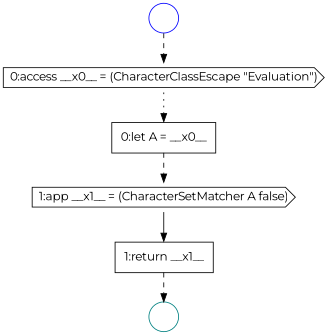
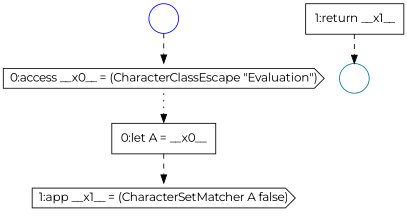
edge "1:app __x1__ = (CharacterSetMatcher A false)" -> "1:return __x1__": removed
